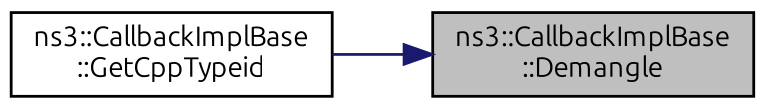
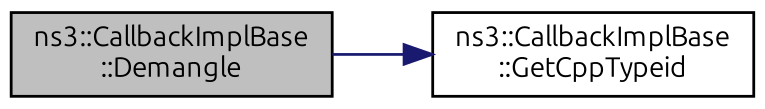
edge "ns3::CallbackImplBase ::GetCppTypeid" -> "ns3::CallbackImplBase ::Demangle": reversed
